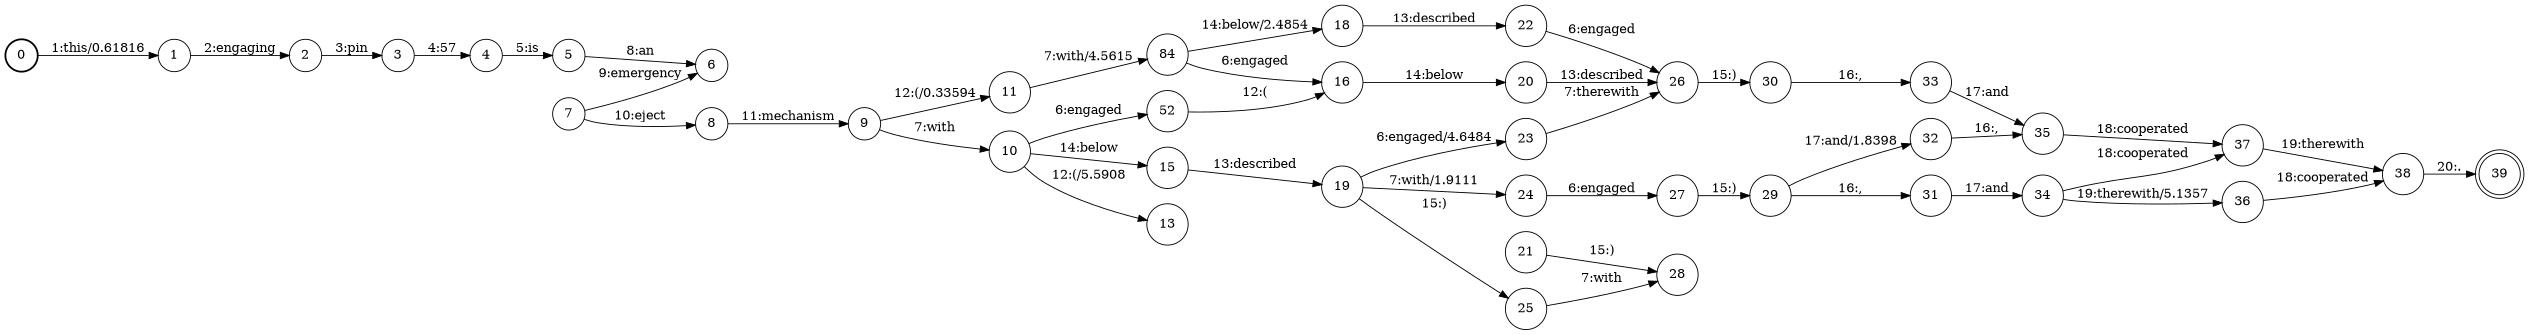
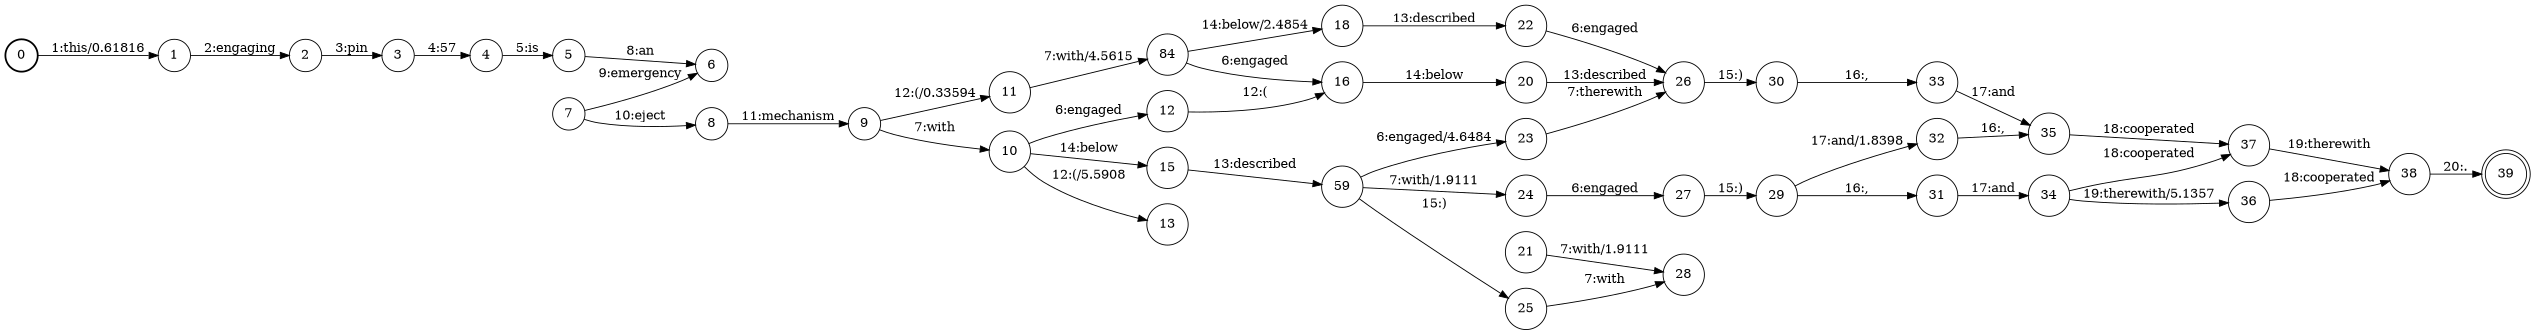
node "52": label "52" -> "12"
node "19": label "19" -> "59"
edge "21" -> "28": label "15:)" -> "7:with/1.9111"
